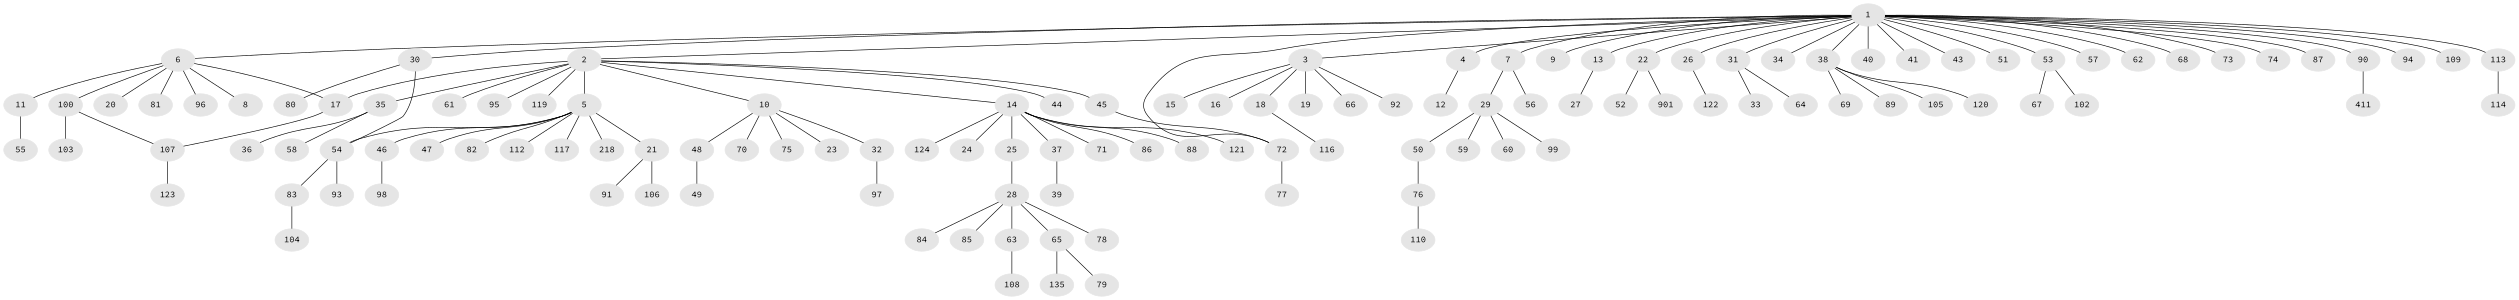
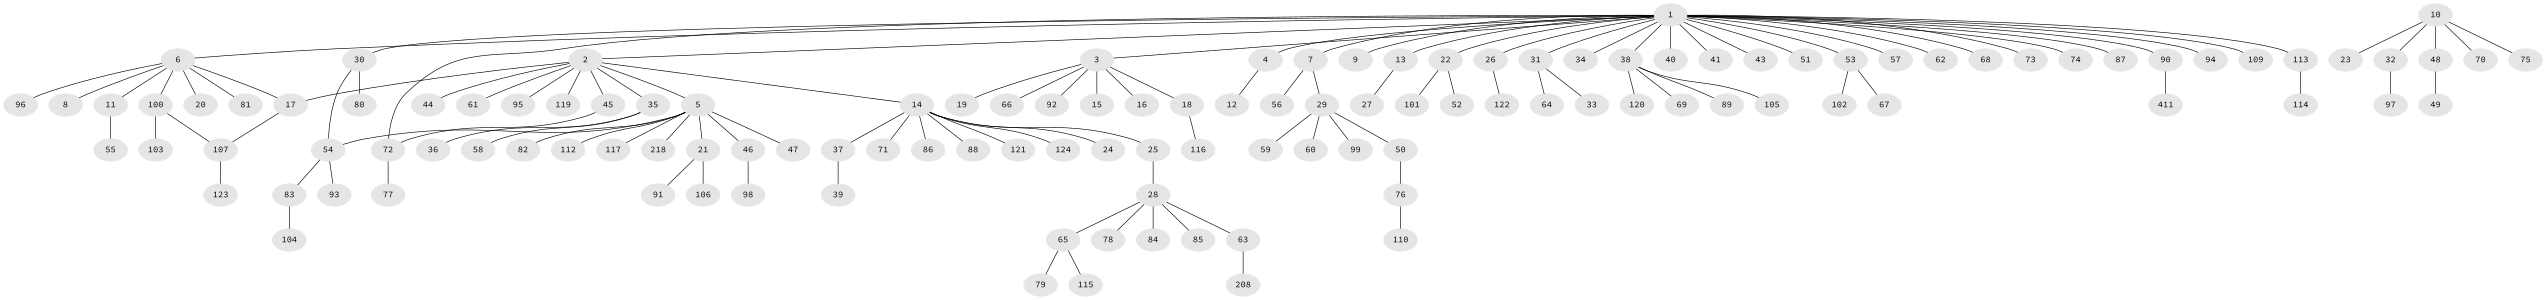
edge "2" -- "10": removed
node "901": label "901" -> "101"
node "108": label "108" -> "208"
node "135": label "135" -> "115"
